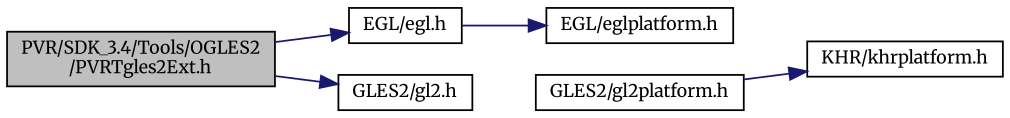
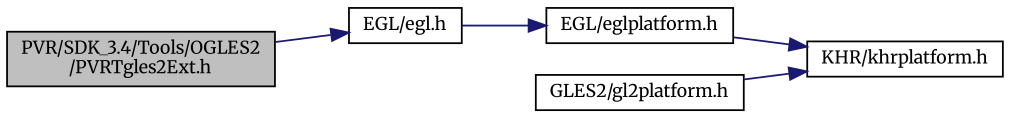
edge "EGL/eglplatform.h" -> "KHR/khrplatform.h": added
node "GLES2/gl2.h": removed
